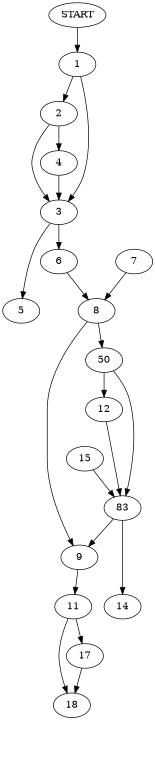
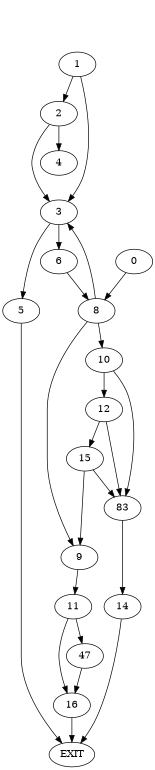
node "START": removed
edge "4" -> "3": now "8" -> "3"
node "7": label "7" -> "0"
node "50": label "50" -> "10"
edge "12" -> "15": added
edge "83" -> "9": now "15" -> "9"
node "17": label "17" -> "47"
node "18": label "18" -> "16"
node "EXIT": added
